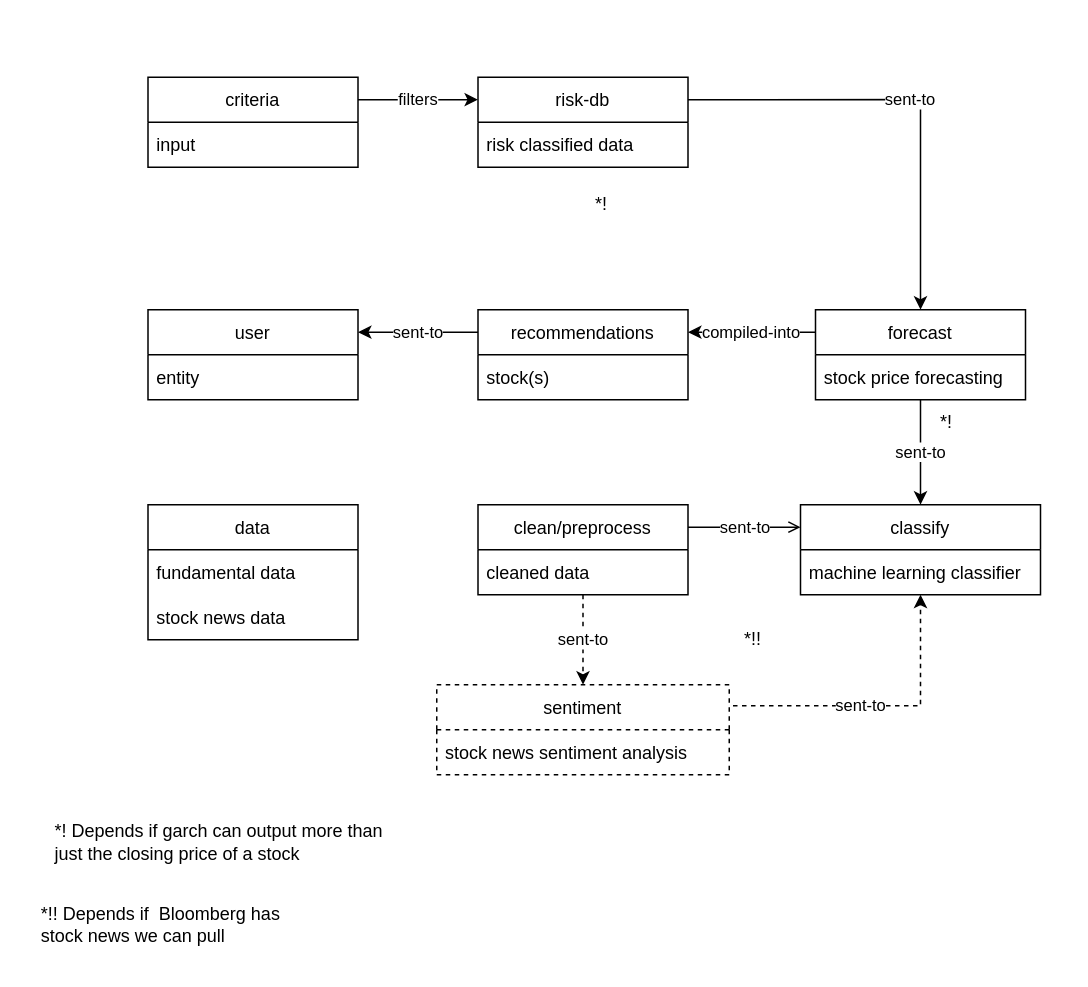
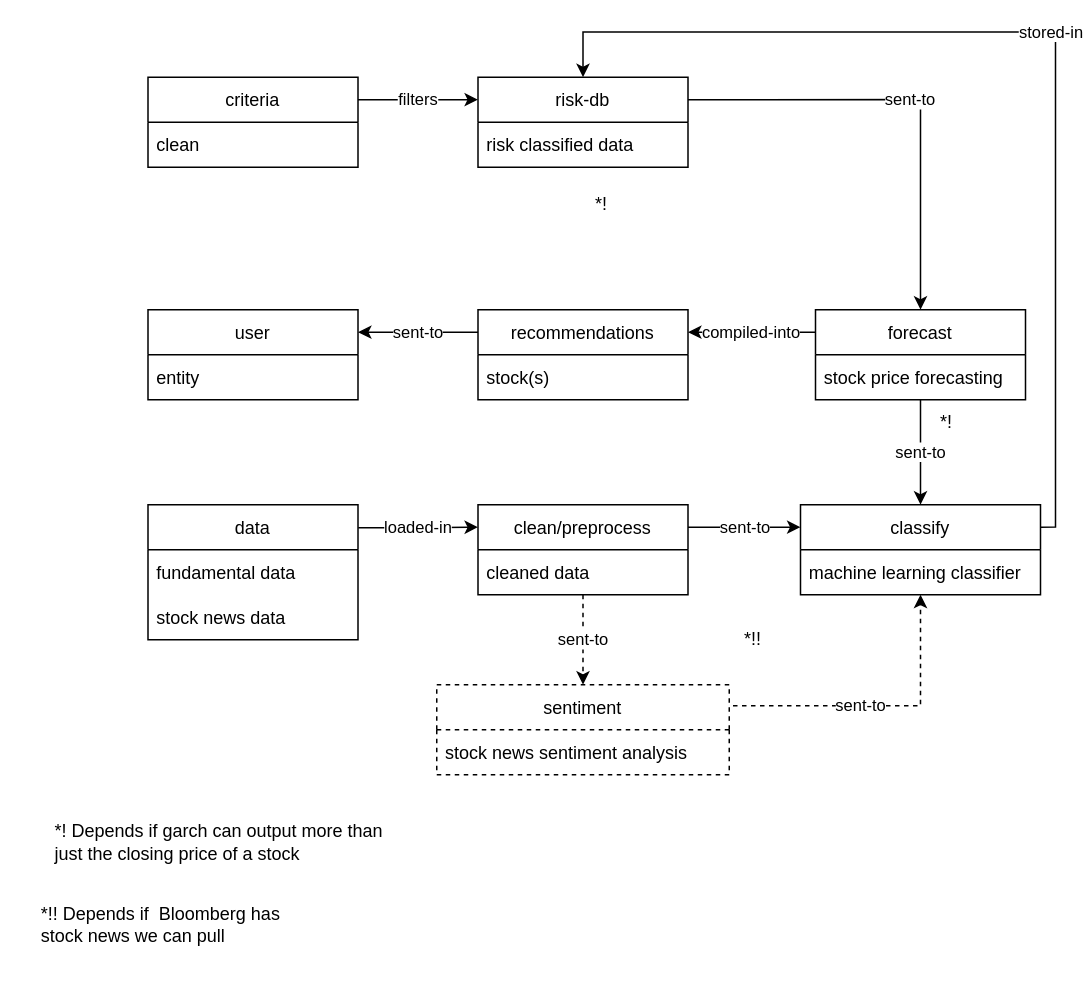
edge "classify" -> "risk-db": added, label "stored-in"
node "input": label "input" -> "clean"
edge "clean/preprocess" -> "classify": arrowhead open -> classic
edge "data" -> "clean/preprocess": added, label "loaded-in"
